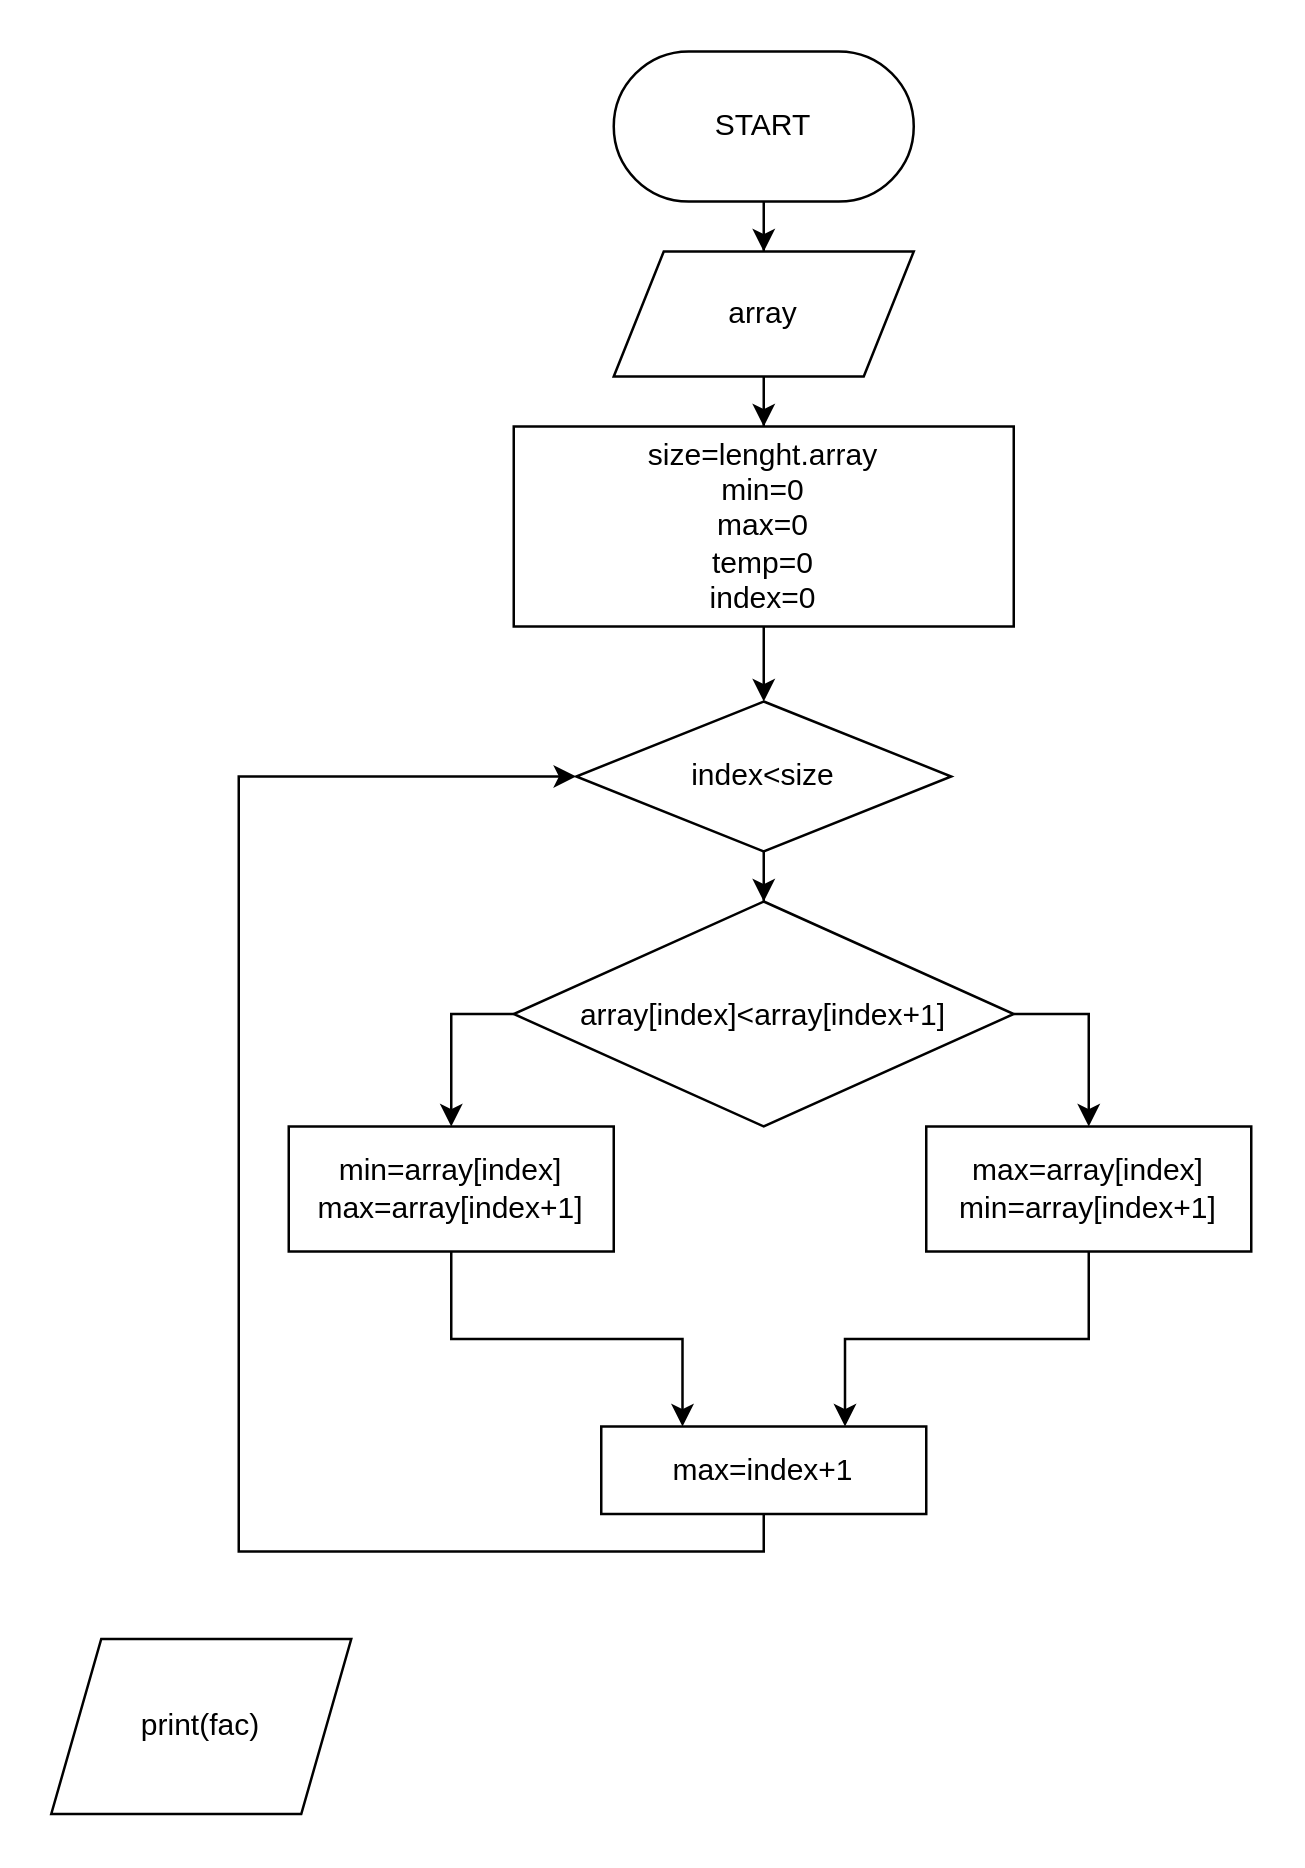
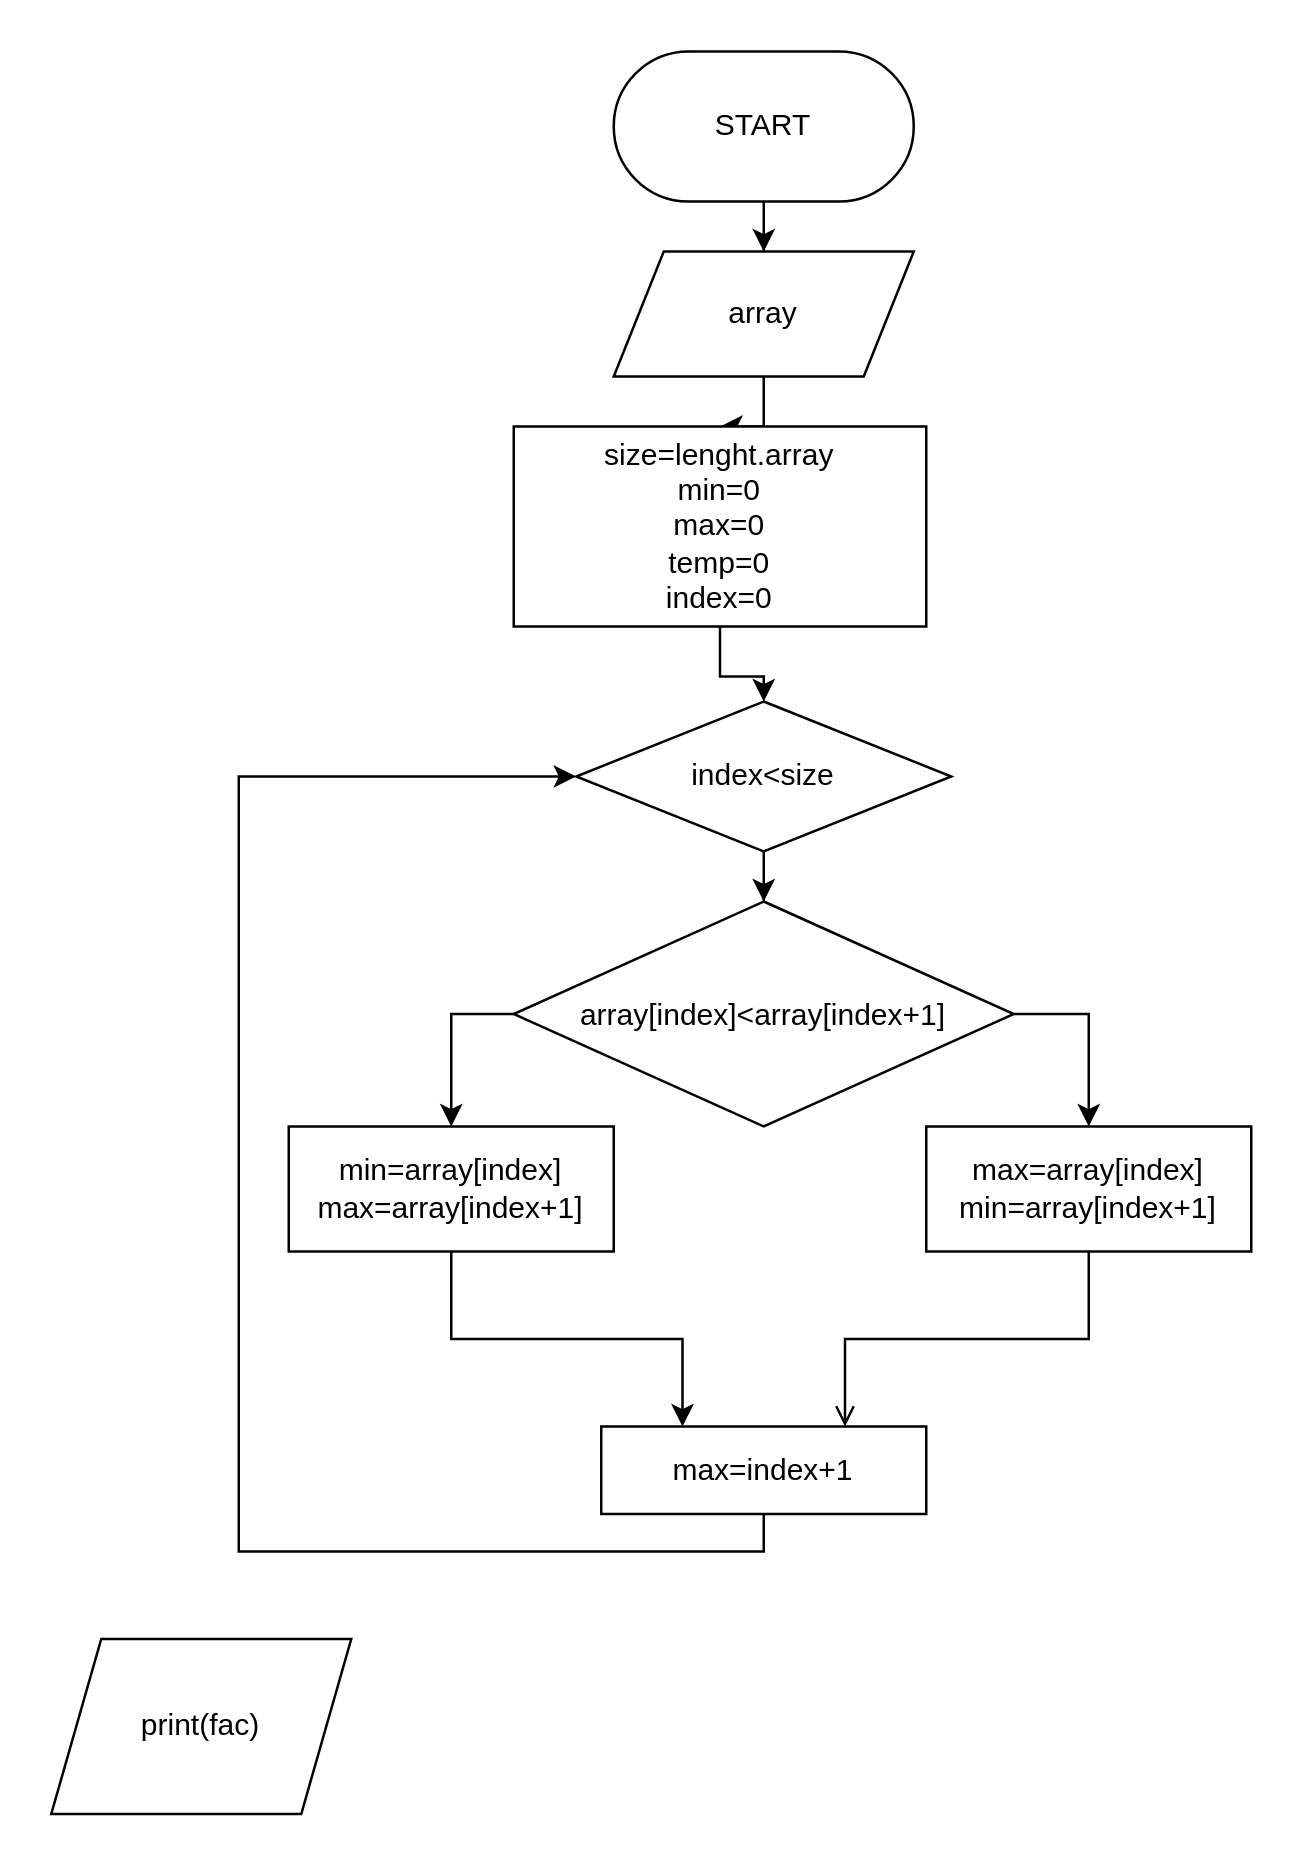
node "size=lenght.array min=0 max=0 temp=0 index=0": size 500x200 -> 413x200
edge "max=array[index] min=array[index+1]" -> "max=index+1": arrowhead classic -> open
